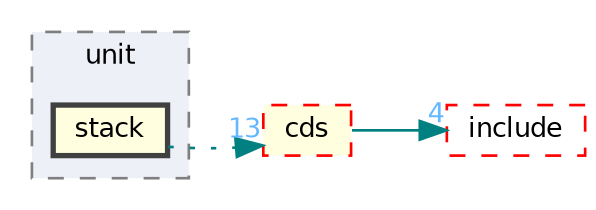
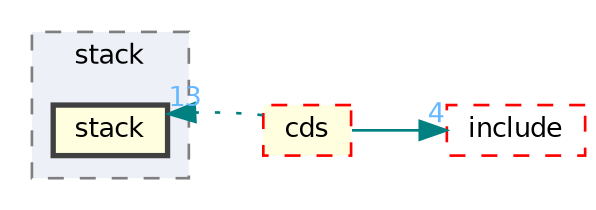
cluster "unit": label "unit" -> "stack"
edge "stack" -> "cds": reversed
